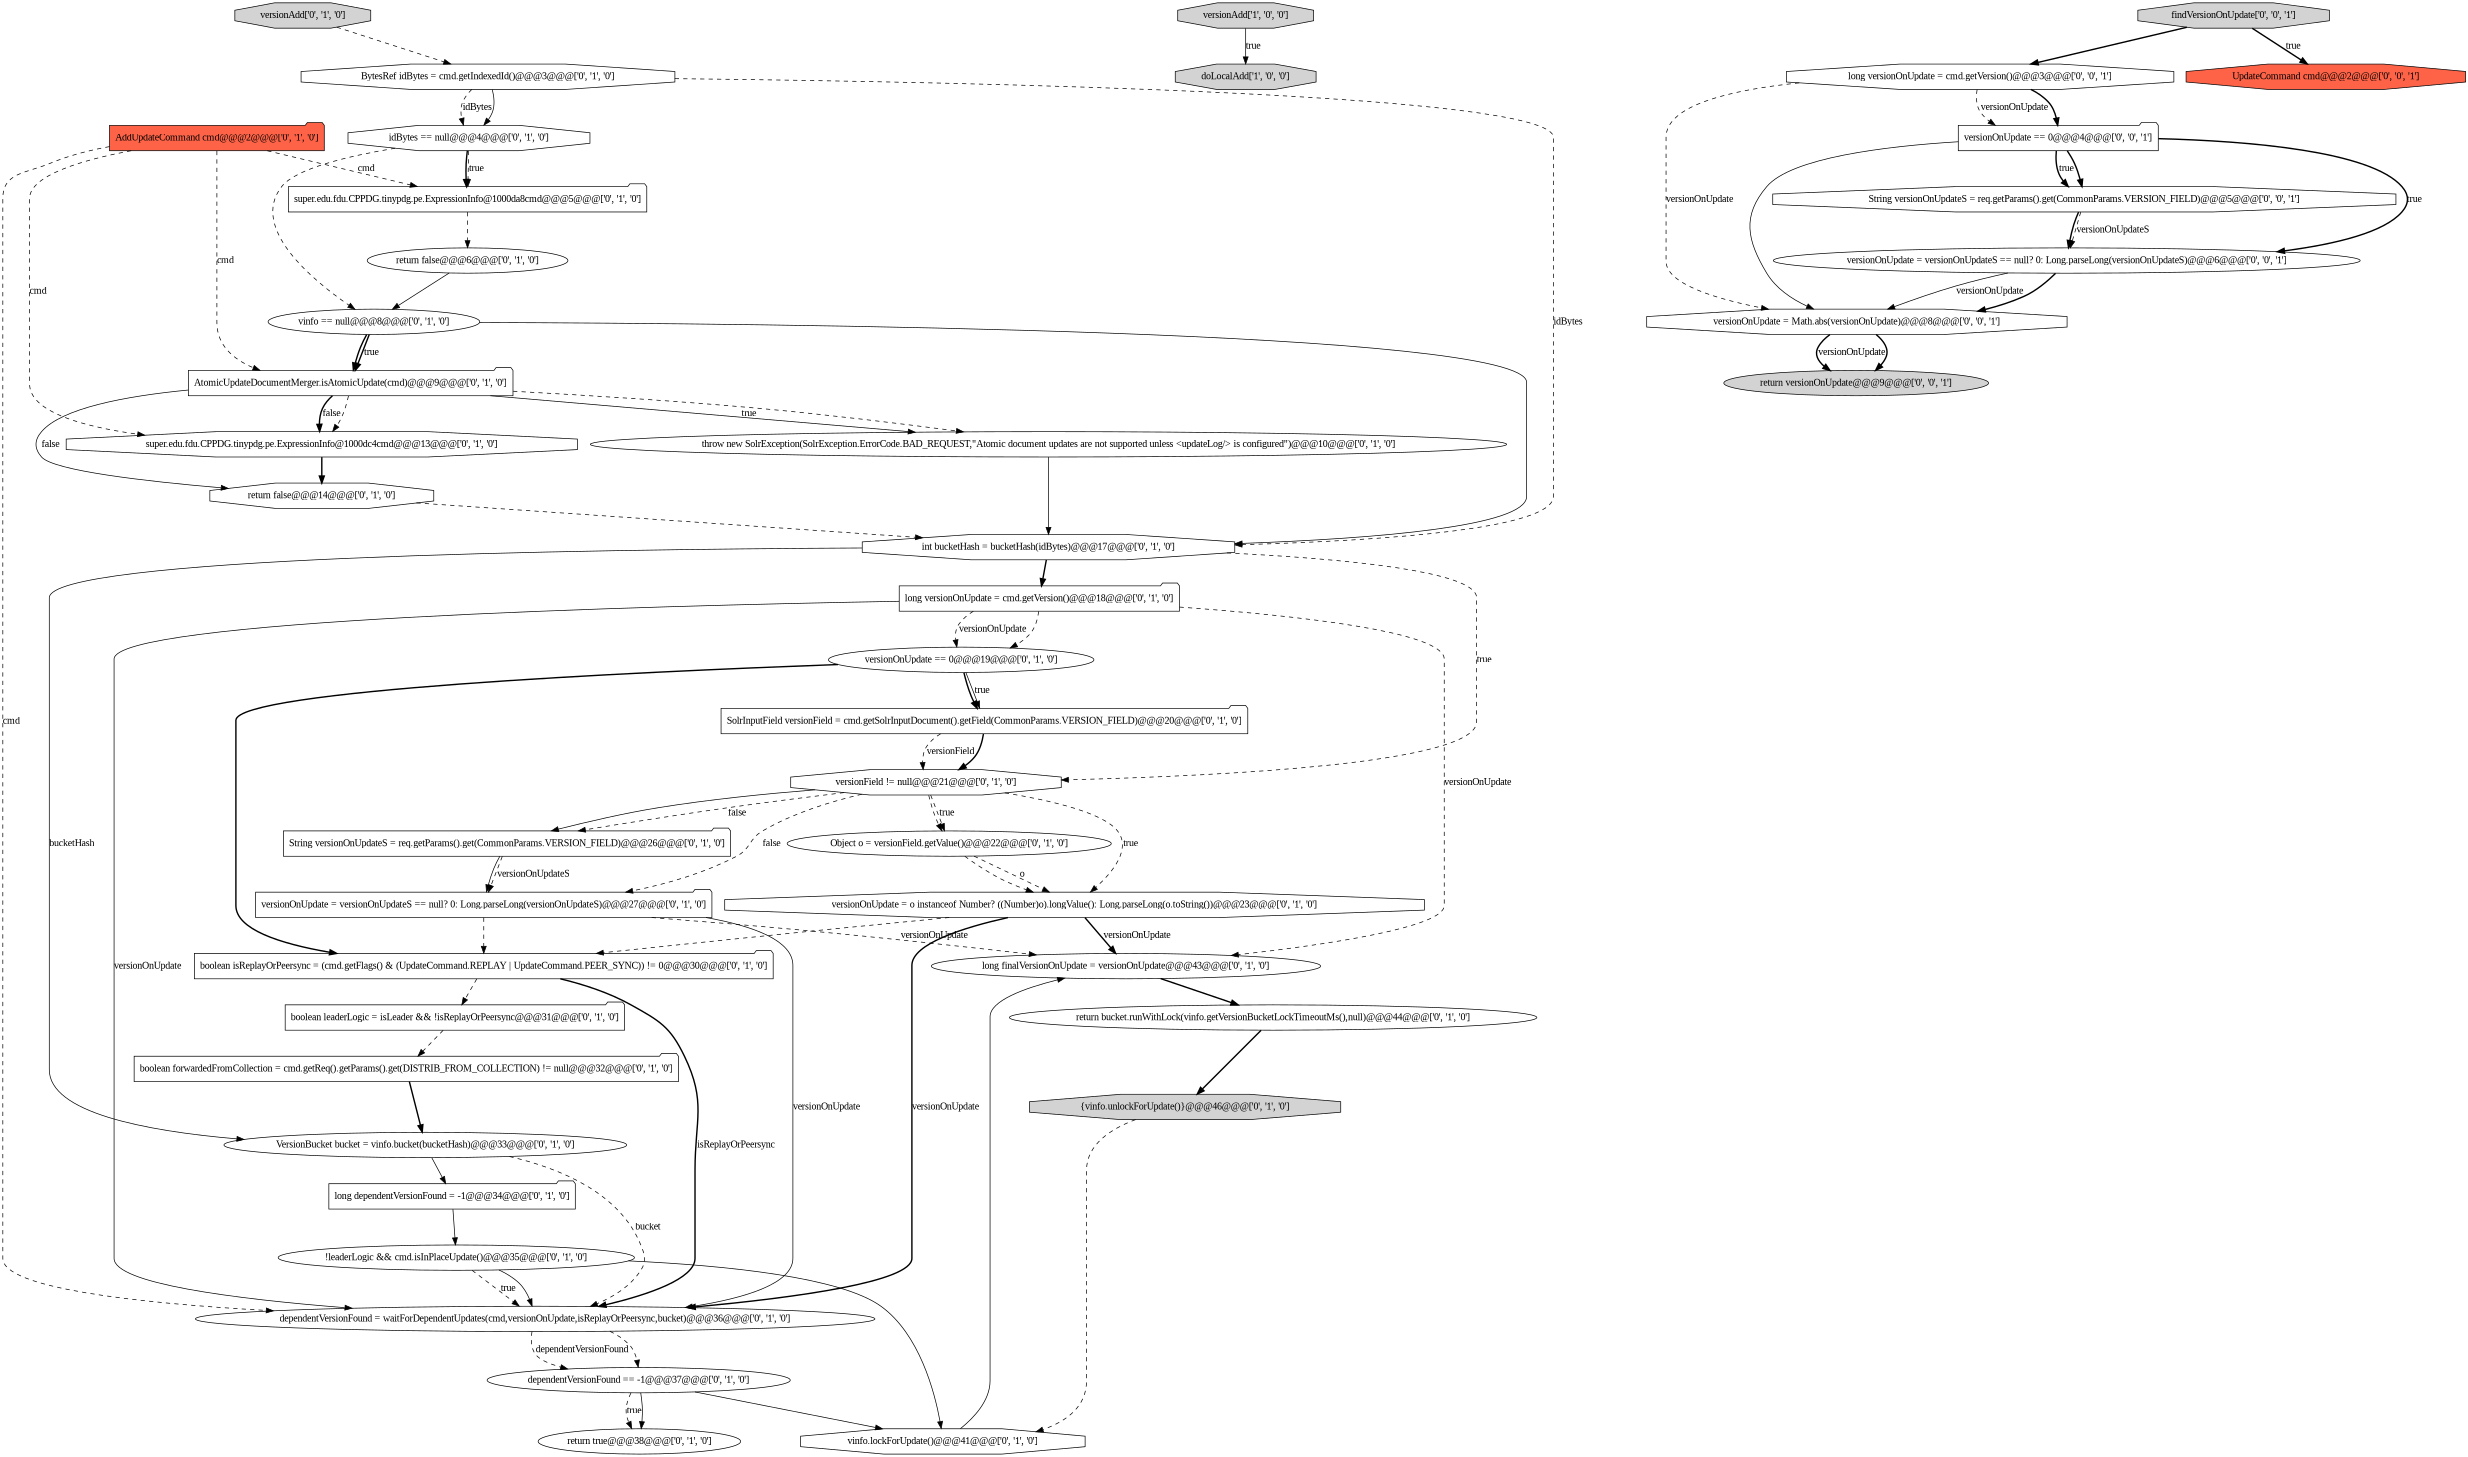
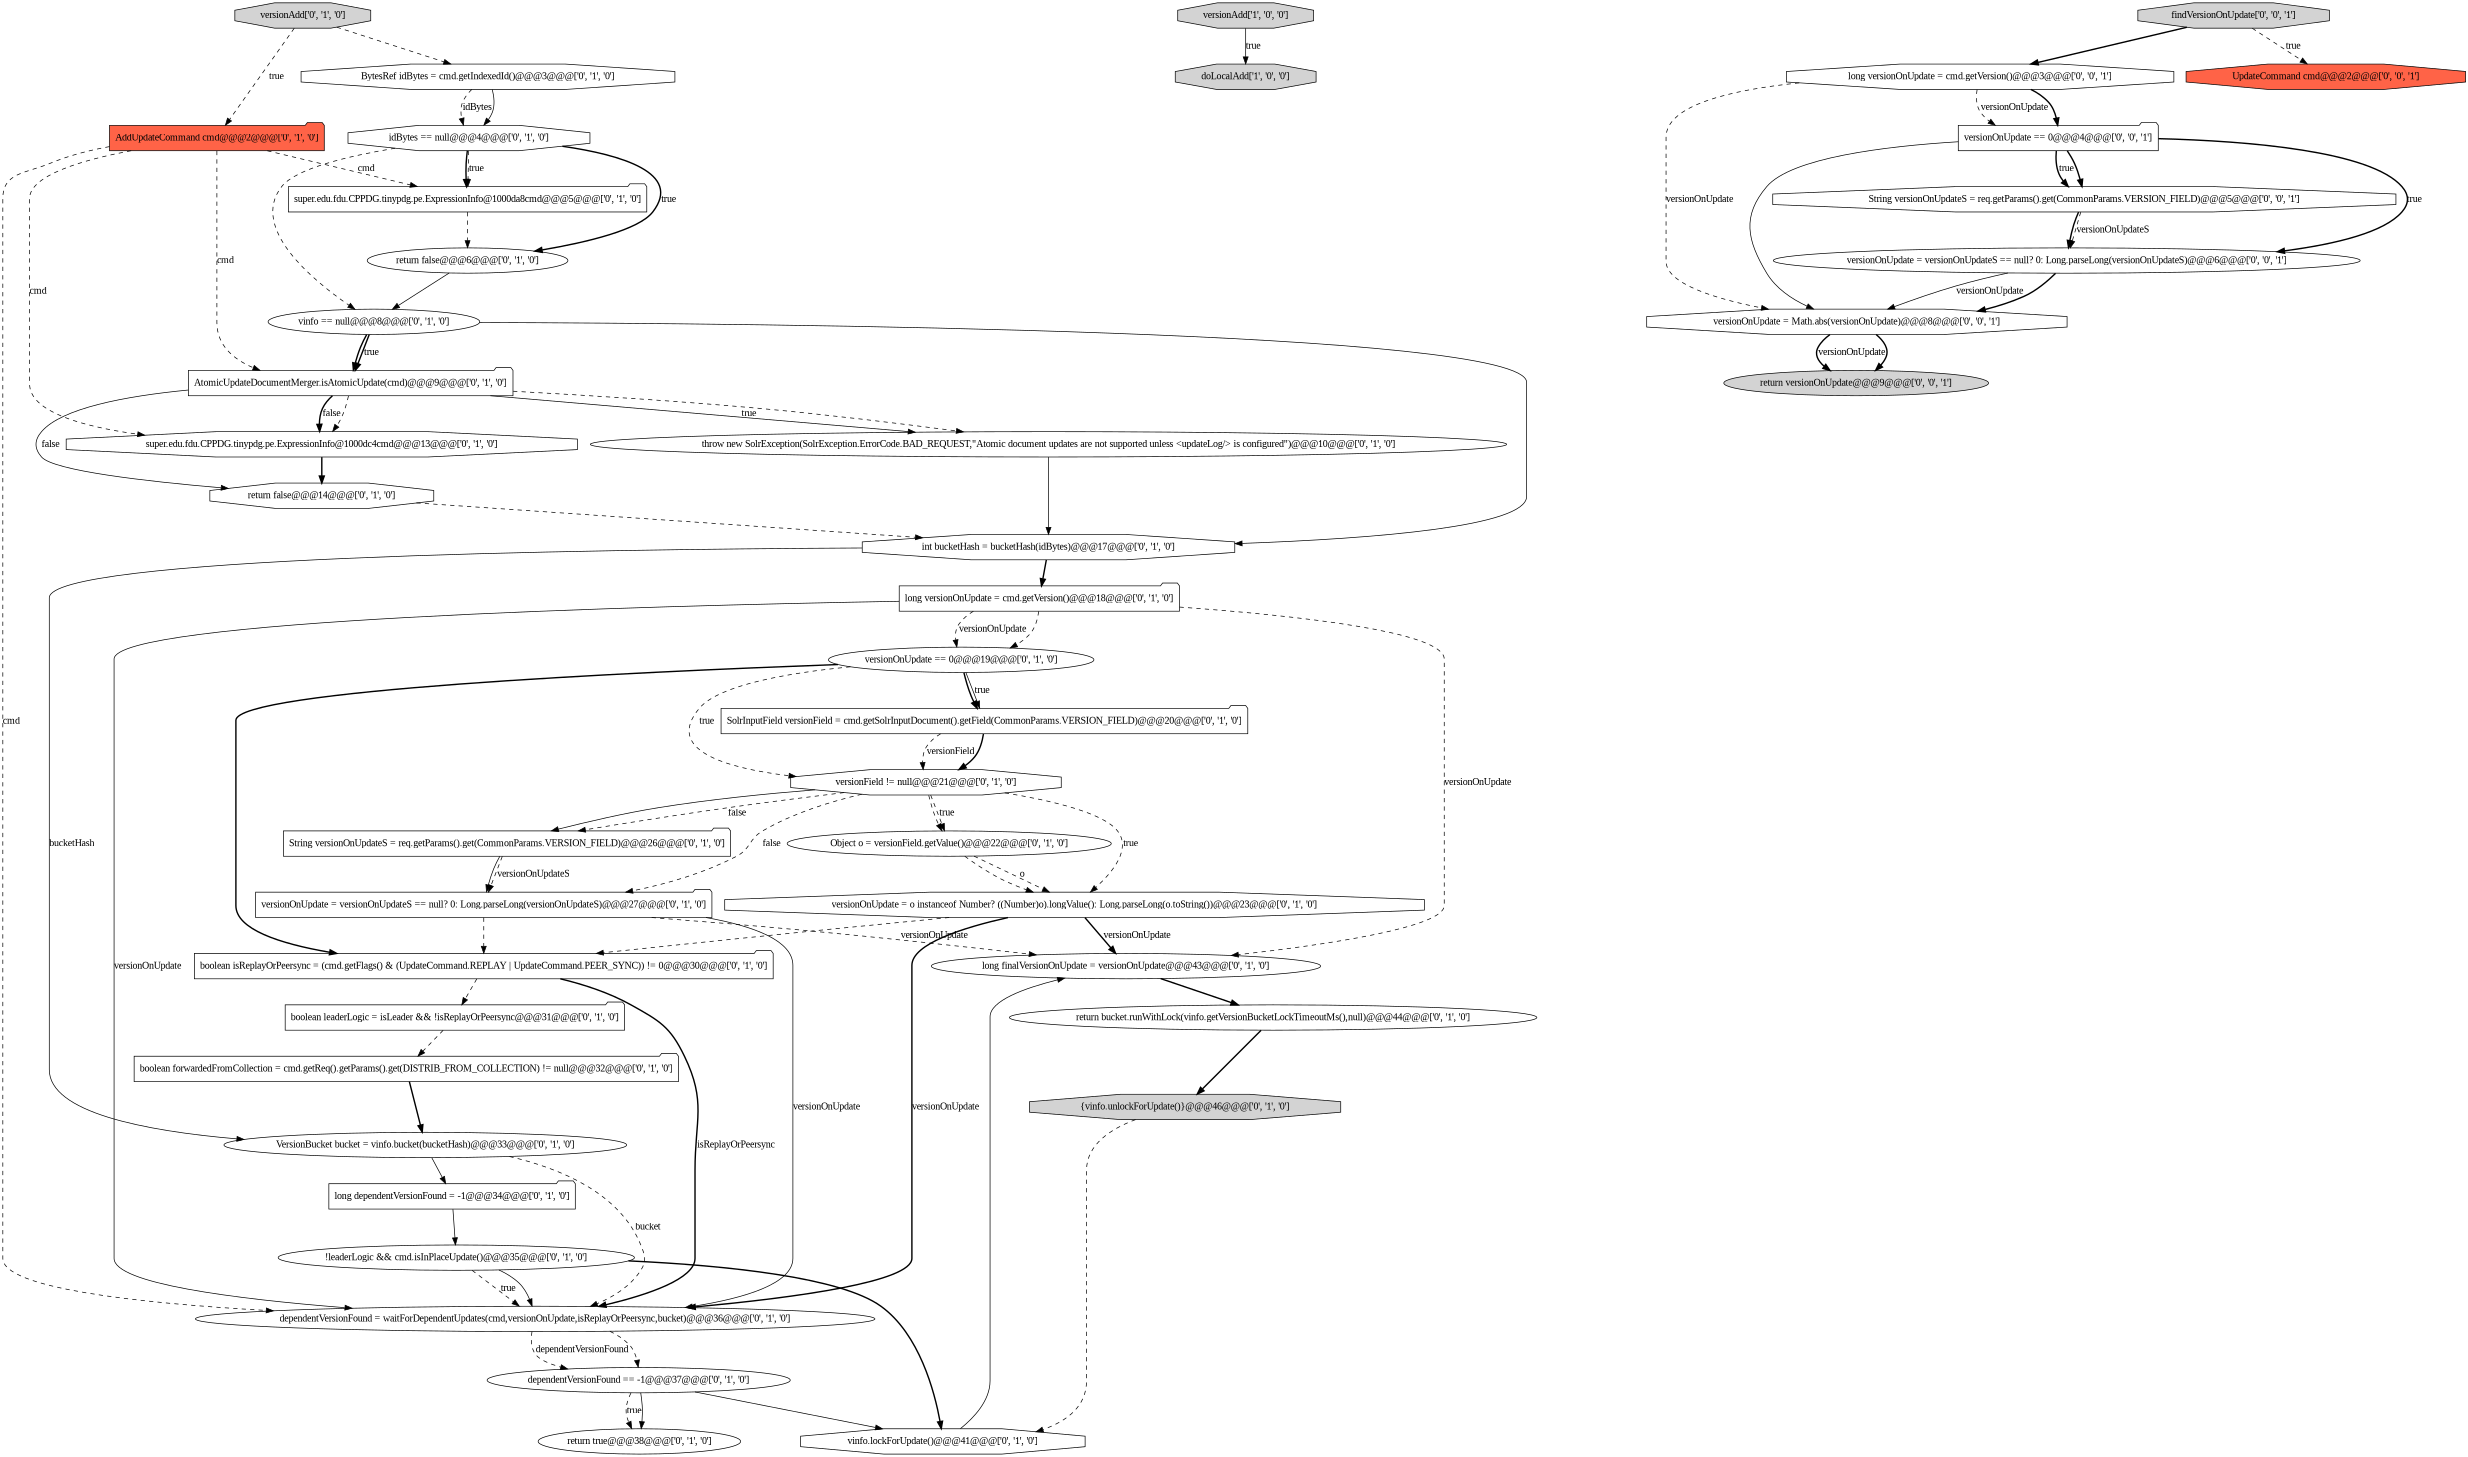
edge "findVersionOnUpdate['0', '0', '1']" -> "UpdateCommand cmd@@@2@@@['0', '0', '1']": style bold -> dashed
edge "versionAdd['0', '1', '0']" -> "AddUpdateCommand cmd@@@2@@@['0', '1', '0']": added, label "true"
edge "BytesRef idBytes = cmd.getIndexedId()@@@3@@@['0', '1', '0']" -> "int bucketHash = bucketHash(idBytes)@@@17@@@['0', '1', '0']": removed, label "idBytes"
edge "idBytes == null@@@4@@@['0', '1', '0']" -> "return false@@@6@@@['0', '1', '0']": added, label "true"
edge "int bucketHash = bucketHash(idBytes)@@@17@@@['0', '1', '0']" -> "versionField != null@@@21@@@['0', '1', '0']": now "versionOnUpdate == 0@@@19@@@['0', '1', '0']" -> "versionField != null@@@21@@@['0', '1', '0']"
edge "!leaderLogic && cmd.isInPlaceUpdate()@@@35@@@['0', '1', '0']" -> "vinfo.lockForUpdate()@@@41@@@['0', '1', '0']": style solid -> bold
